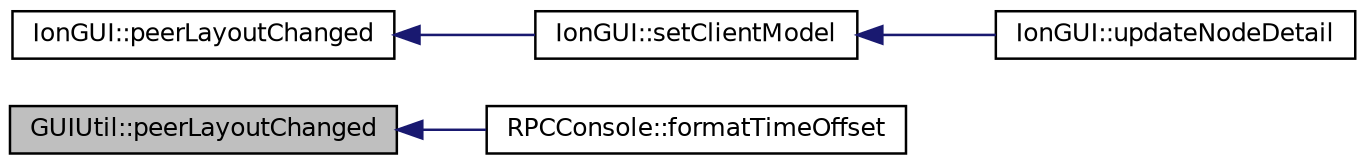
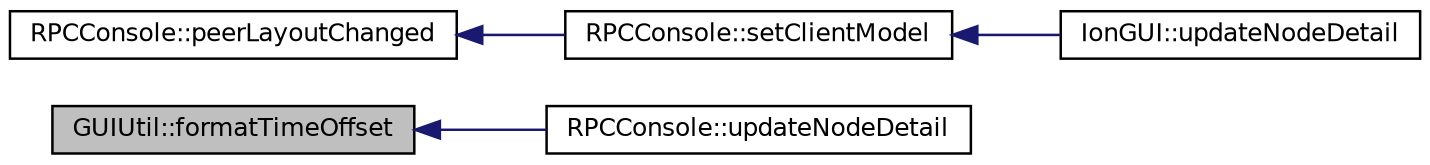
node "IonGUI::peerLayoutChanged": label "IonGUI::peerLayoutChanged" -> "RPCConsole::peerLayoutChanged"
node "IonGUI::setClientModel": label "IonGUI::setClientModel" -> "RPCConsole::setClientModel"
node "GUIUtil::peerLayoutChanged": label "GUIUtil::peerLayoutChanged" -> "GUIUtil::formatTimeOffset"
node "RPCConsole::formatTimeOffset": label "RPCConsole::formatTimeOffset" -> "RPCConsole::updateNodeDetail"
